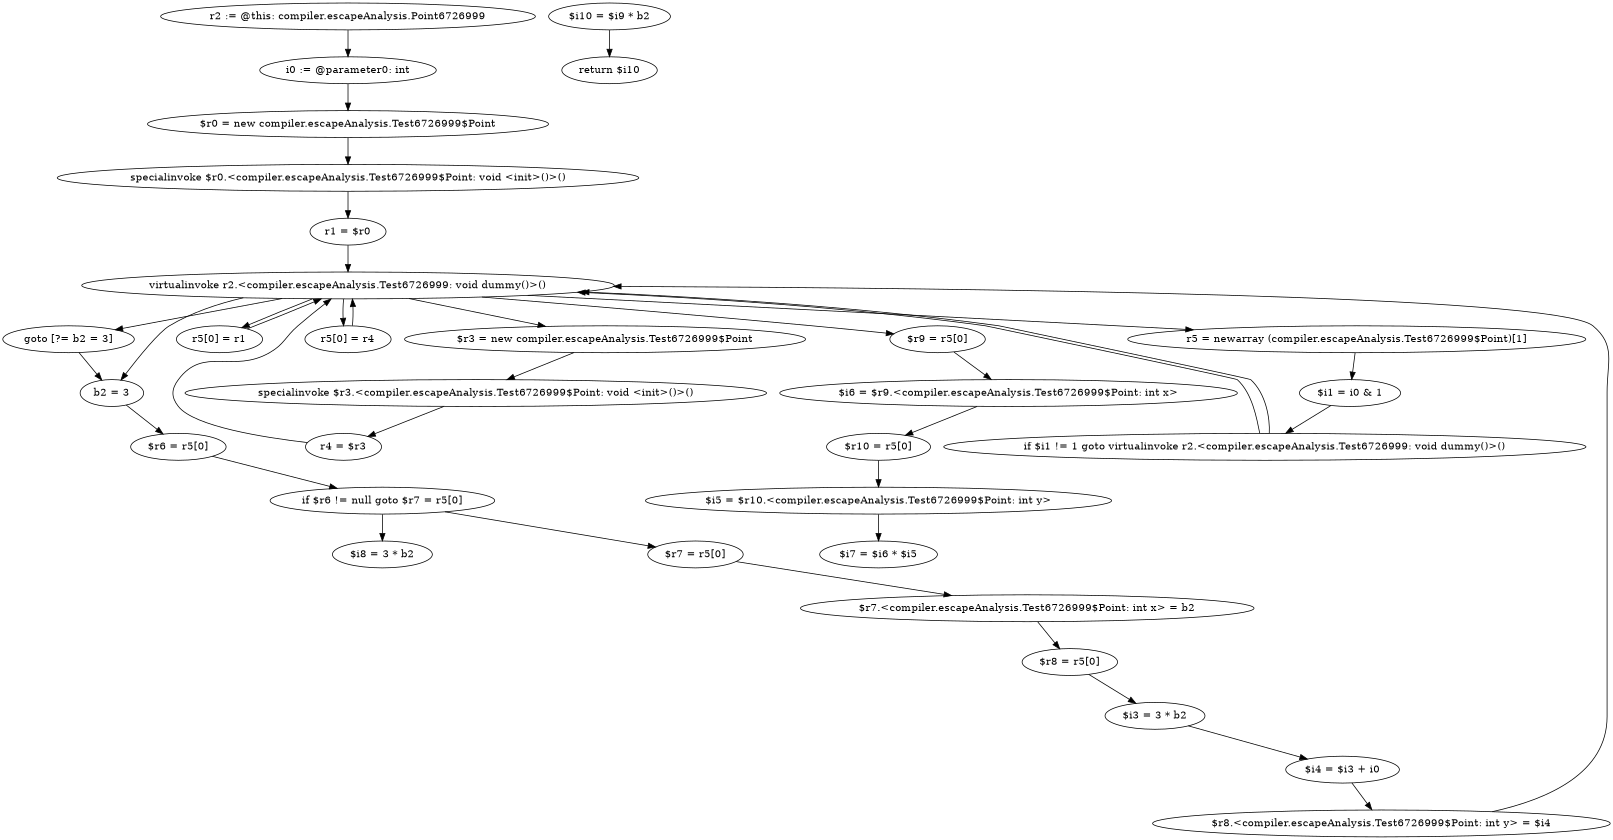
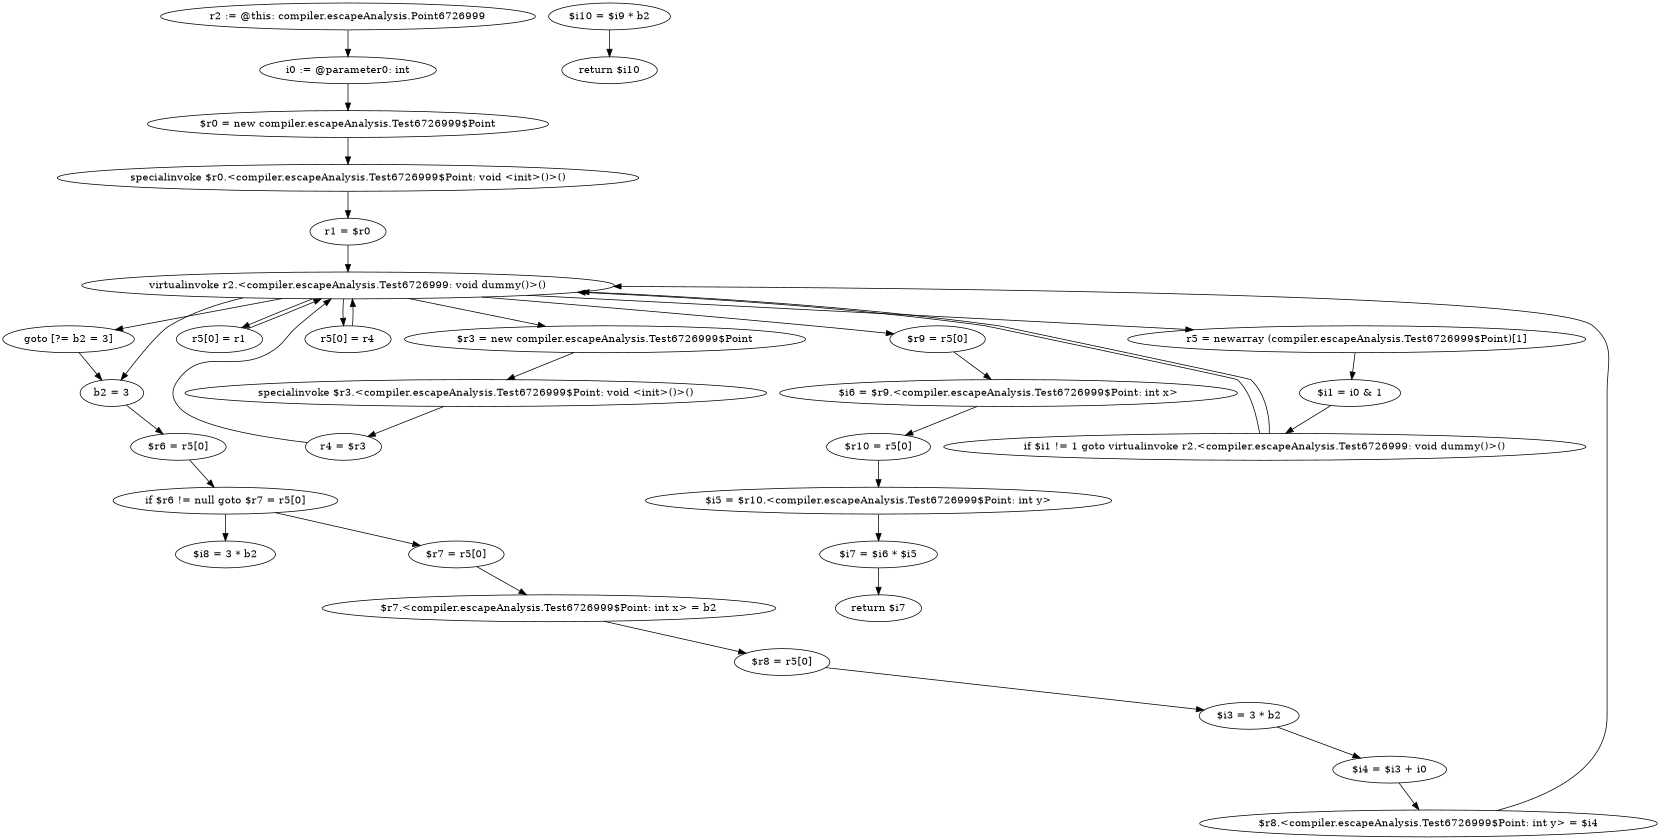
node "return $i7": added
